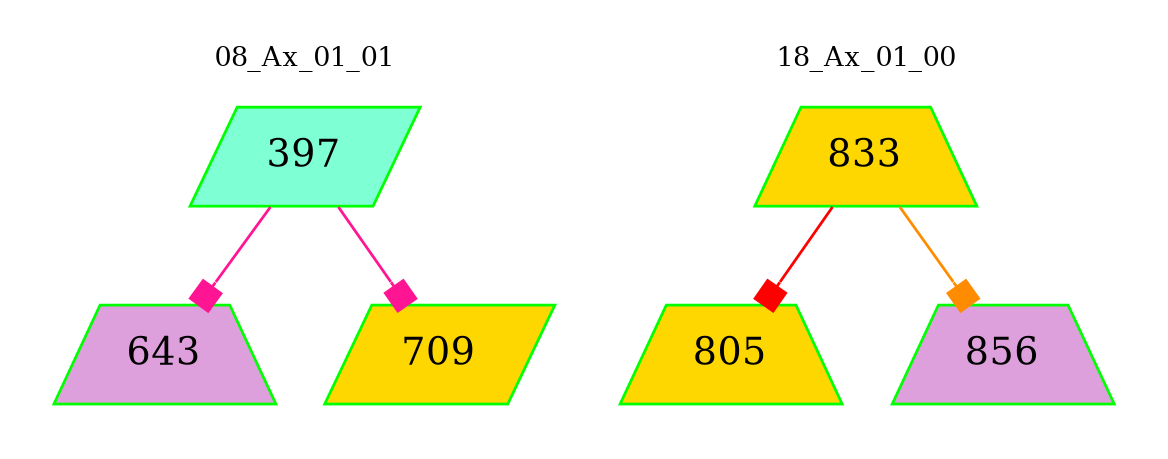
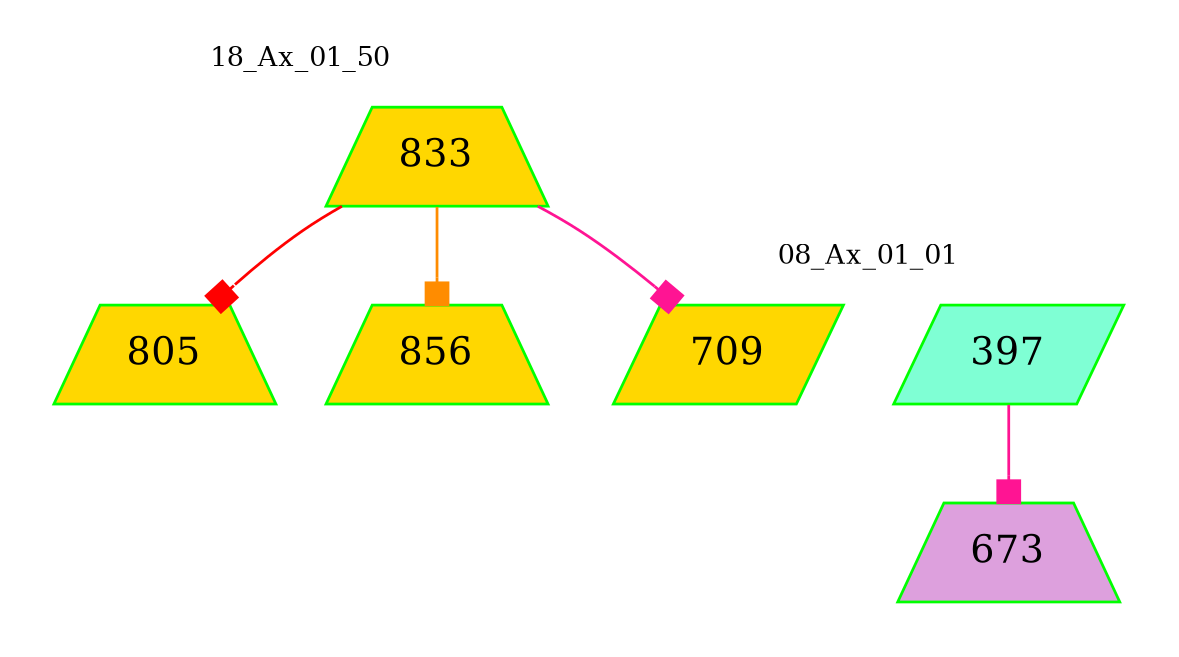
cluster "18_Ax_01_00": label "18_Ax_01_00" -> "18_Ax_01_50"
edge "397" -> "709": now "833" -> "709"
node "643": label "643" -> "673"
node "856": fillcolor plum -> gold
